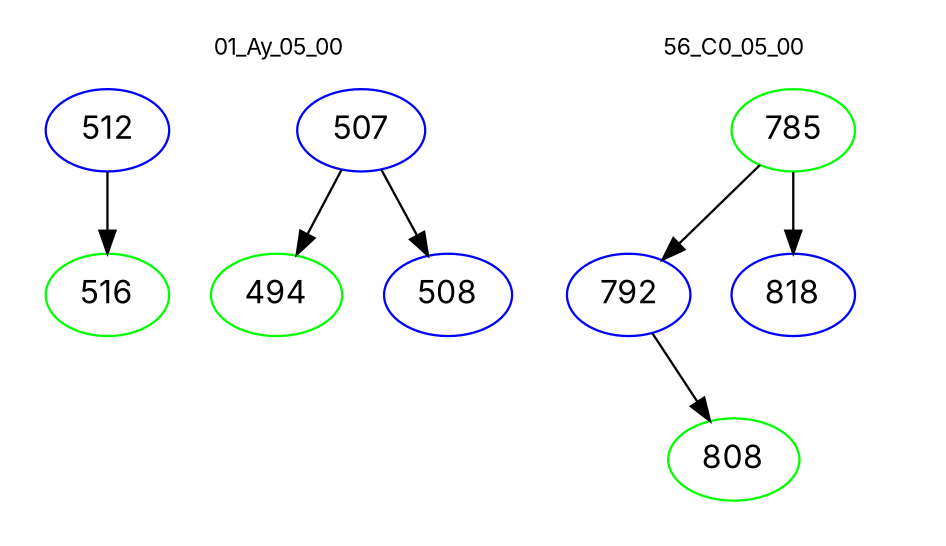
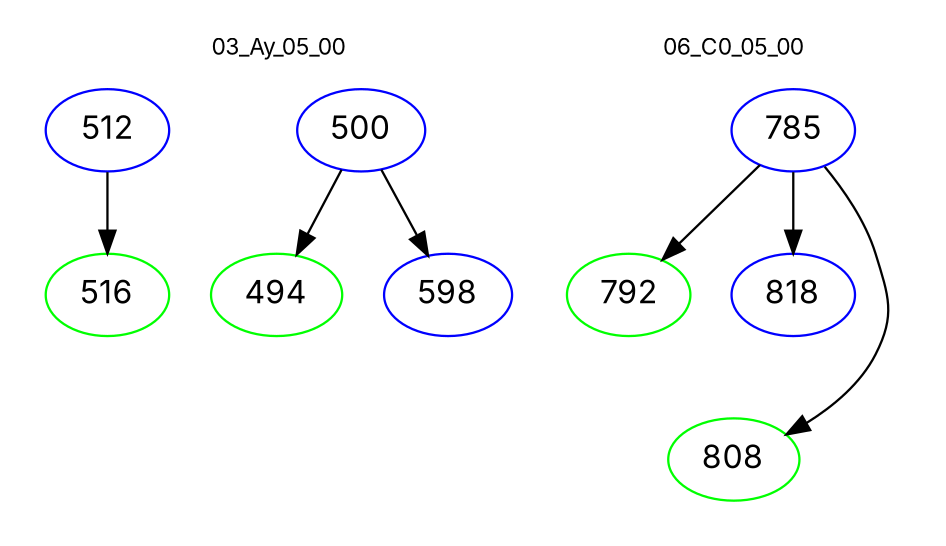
cluster "01_Ay_05_00": label "01_Ay_05_00" -> "03_Ay_05_00"
cluster "56_C0_05_00": label "56_C0_05_00" -> "06_C0_05_00"
node "507": label "507" -> "500"
node "785": color green -> blue
node "508": label "508" -> "598"
node "792": color blue -> green
edge "792" -> "808": now "785" -> "808"
